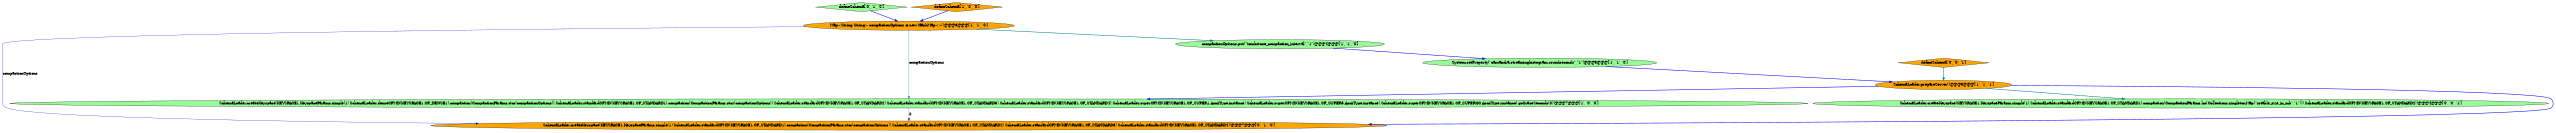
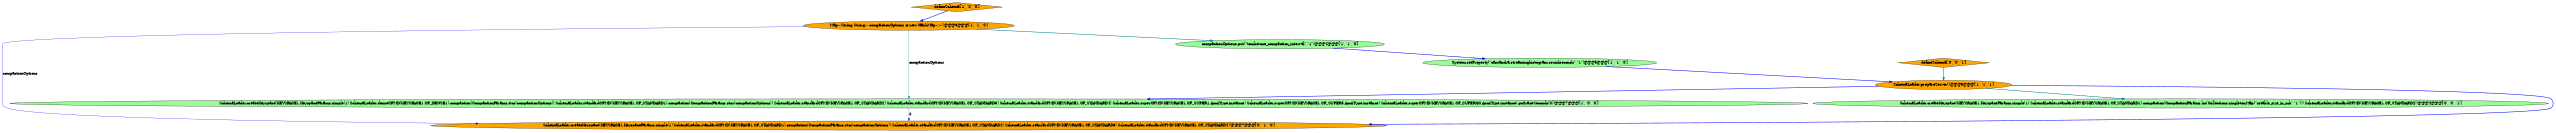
node "defineSchema['0', '1', '0']": removed
